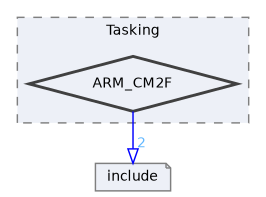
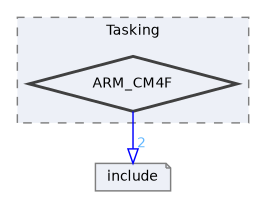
node "ARM_CM2F": label "ARM_CM2F" -> "ARM_CM4F"
